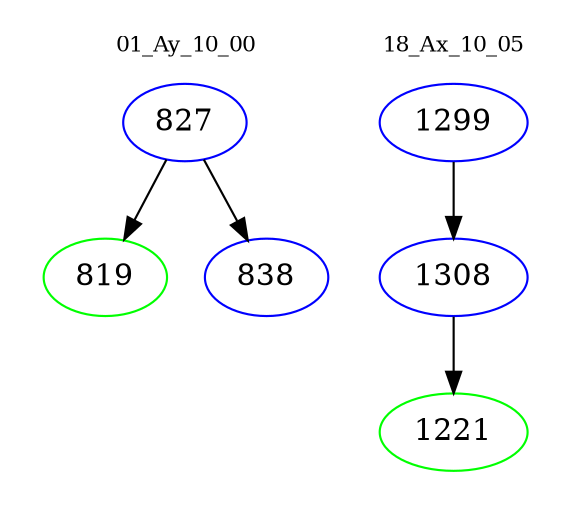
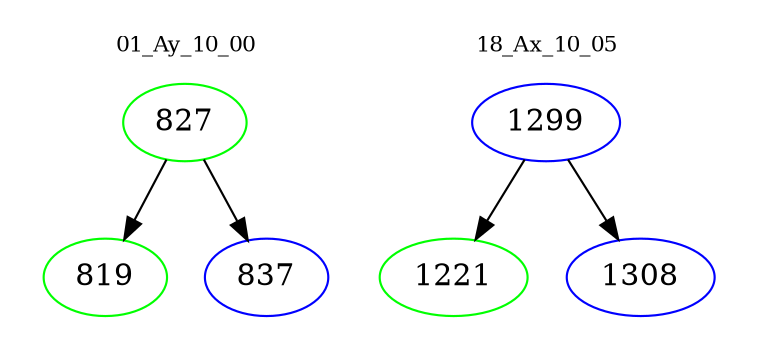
node "827": color blue -> green
node "838": label "838" -> "837"
edge "1308" -> "1221": now "1299" -> "1221"
